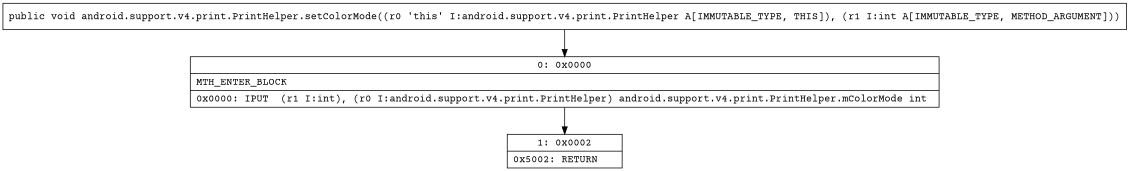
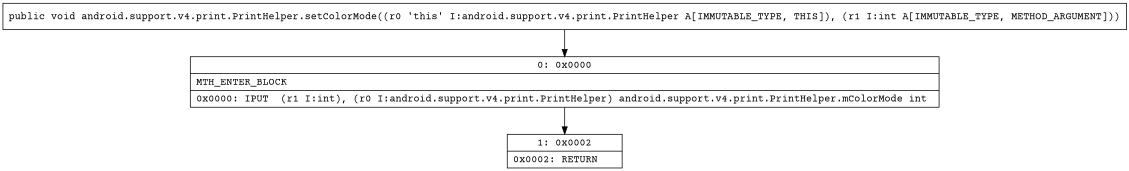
node "1: 0x0002": text "0x5002: RETURN" -> "0x0002: RETURN"
